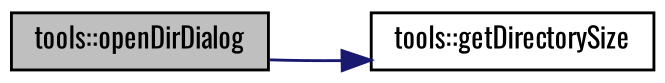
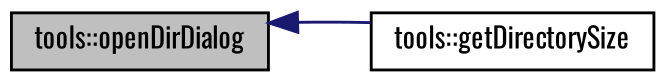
edge "tools::openDirDialog" -> "tools::getDirectorySize": reversed
